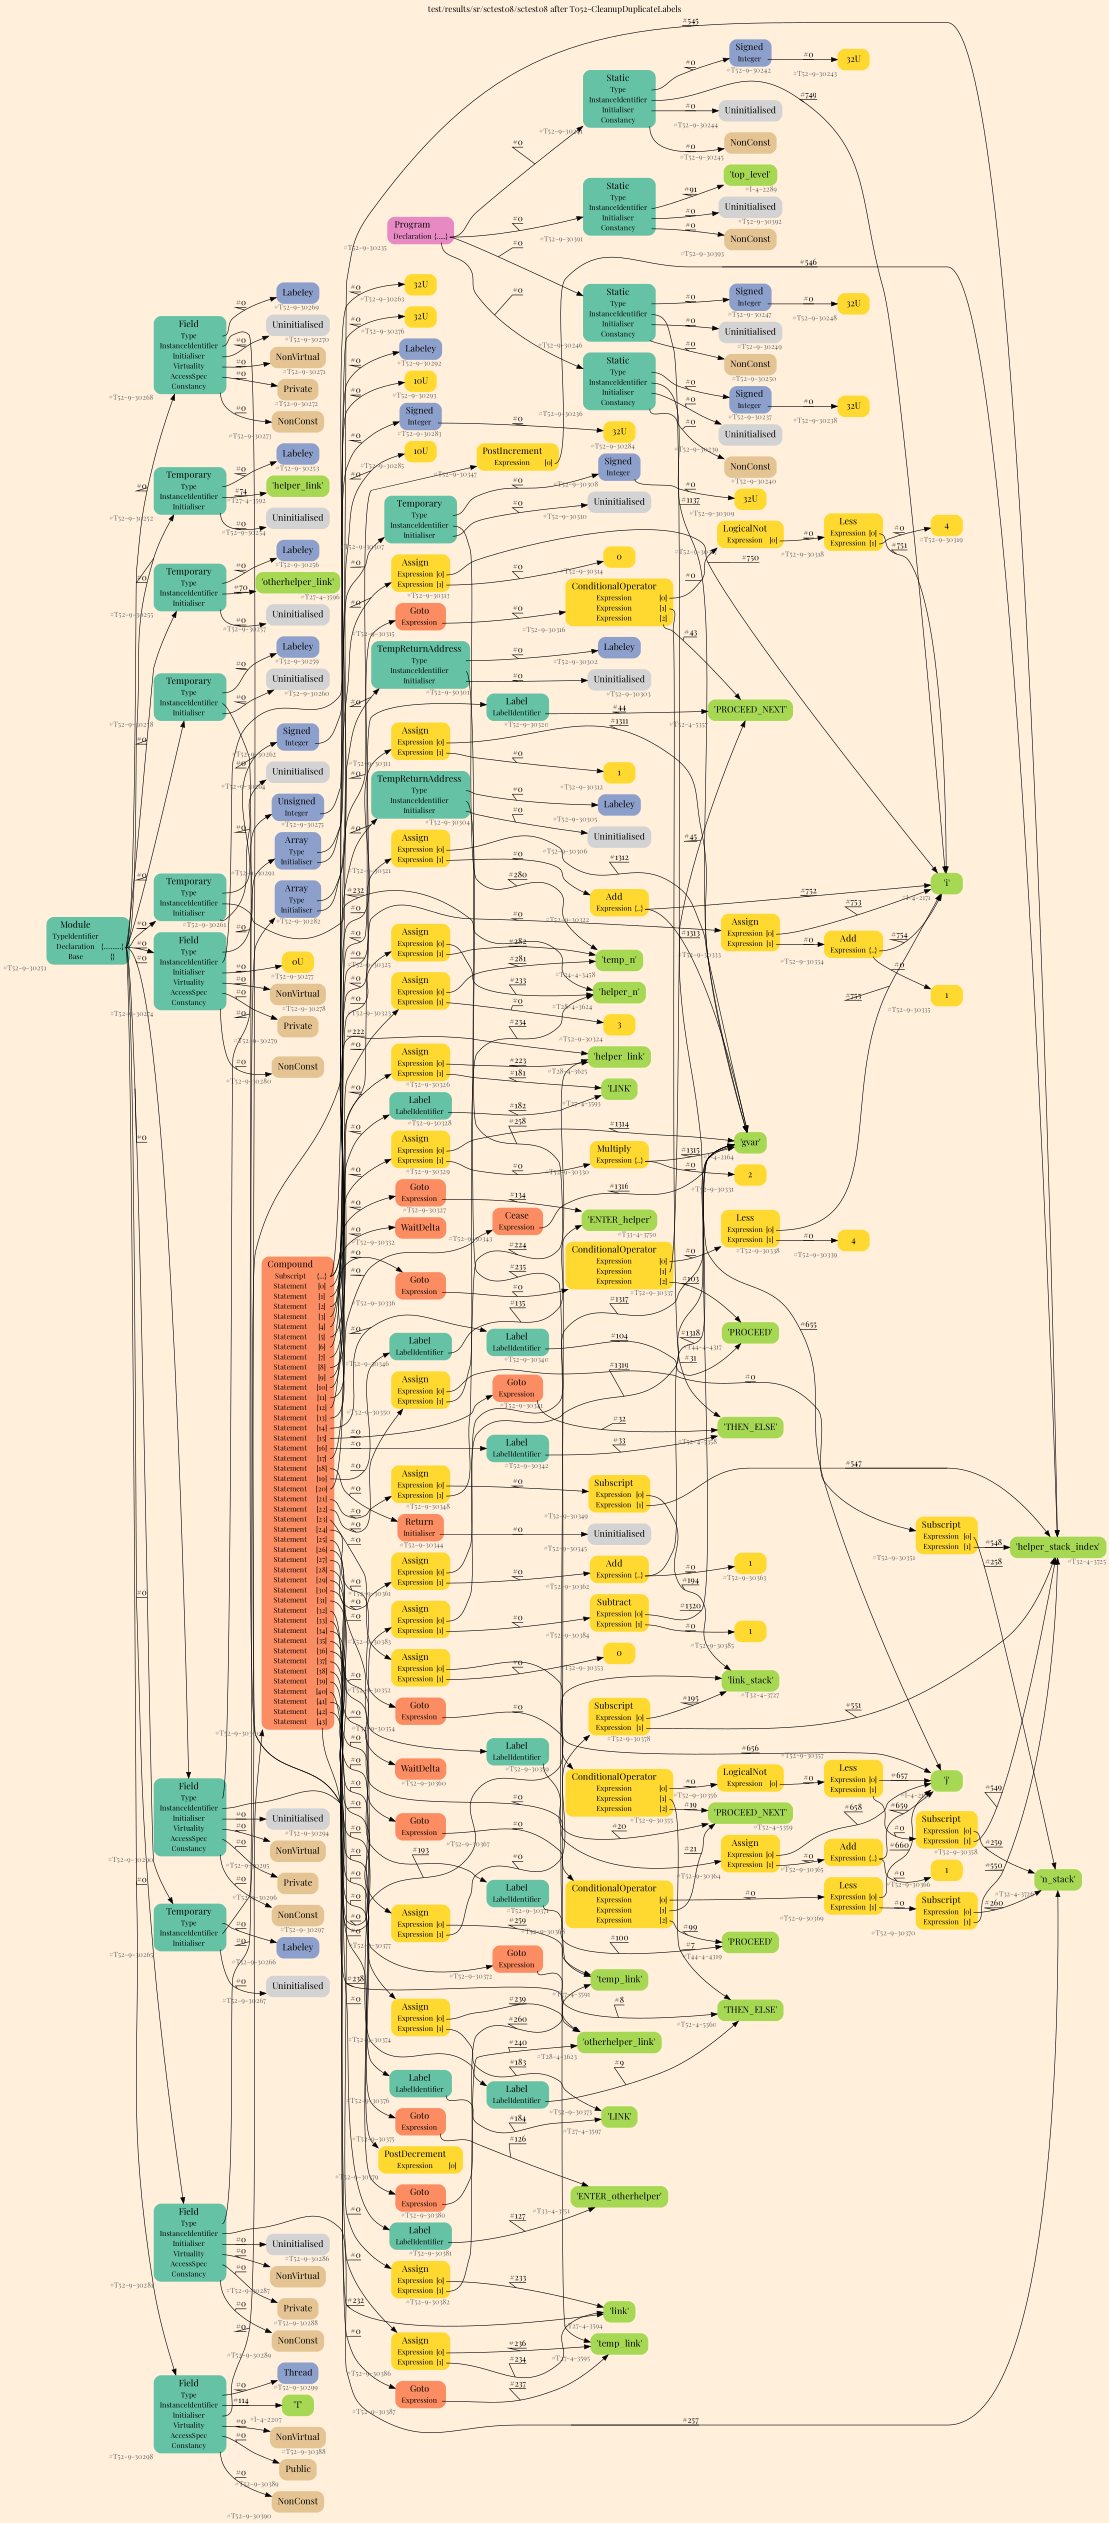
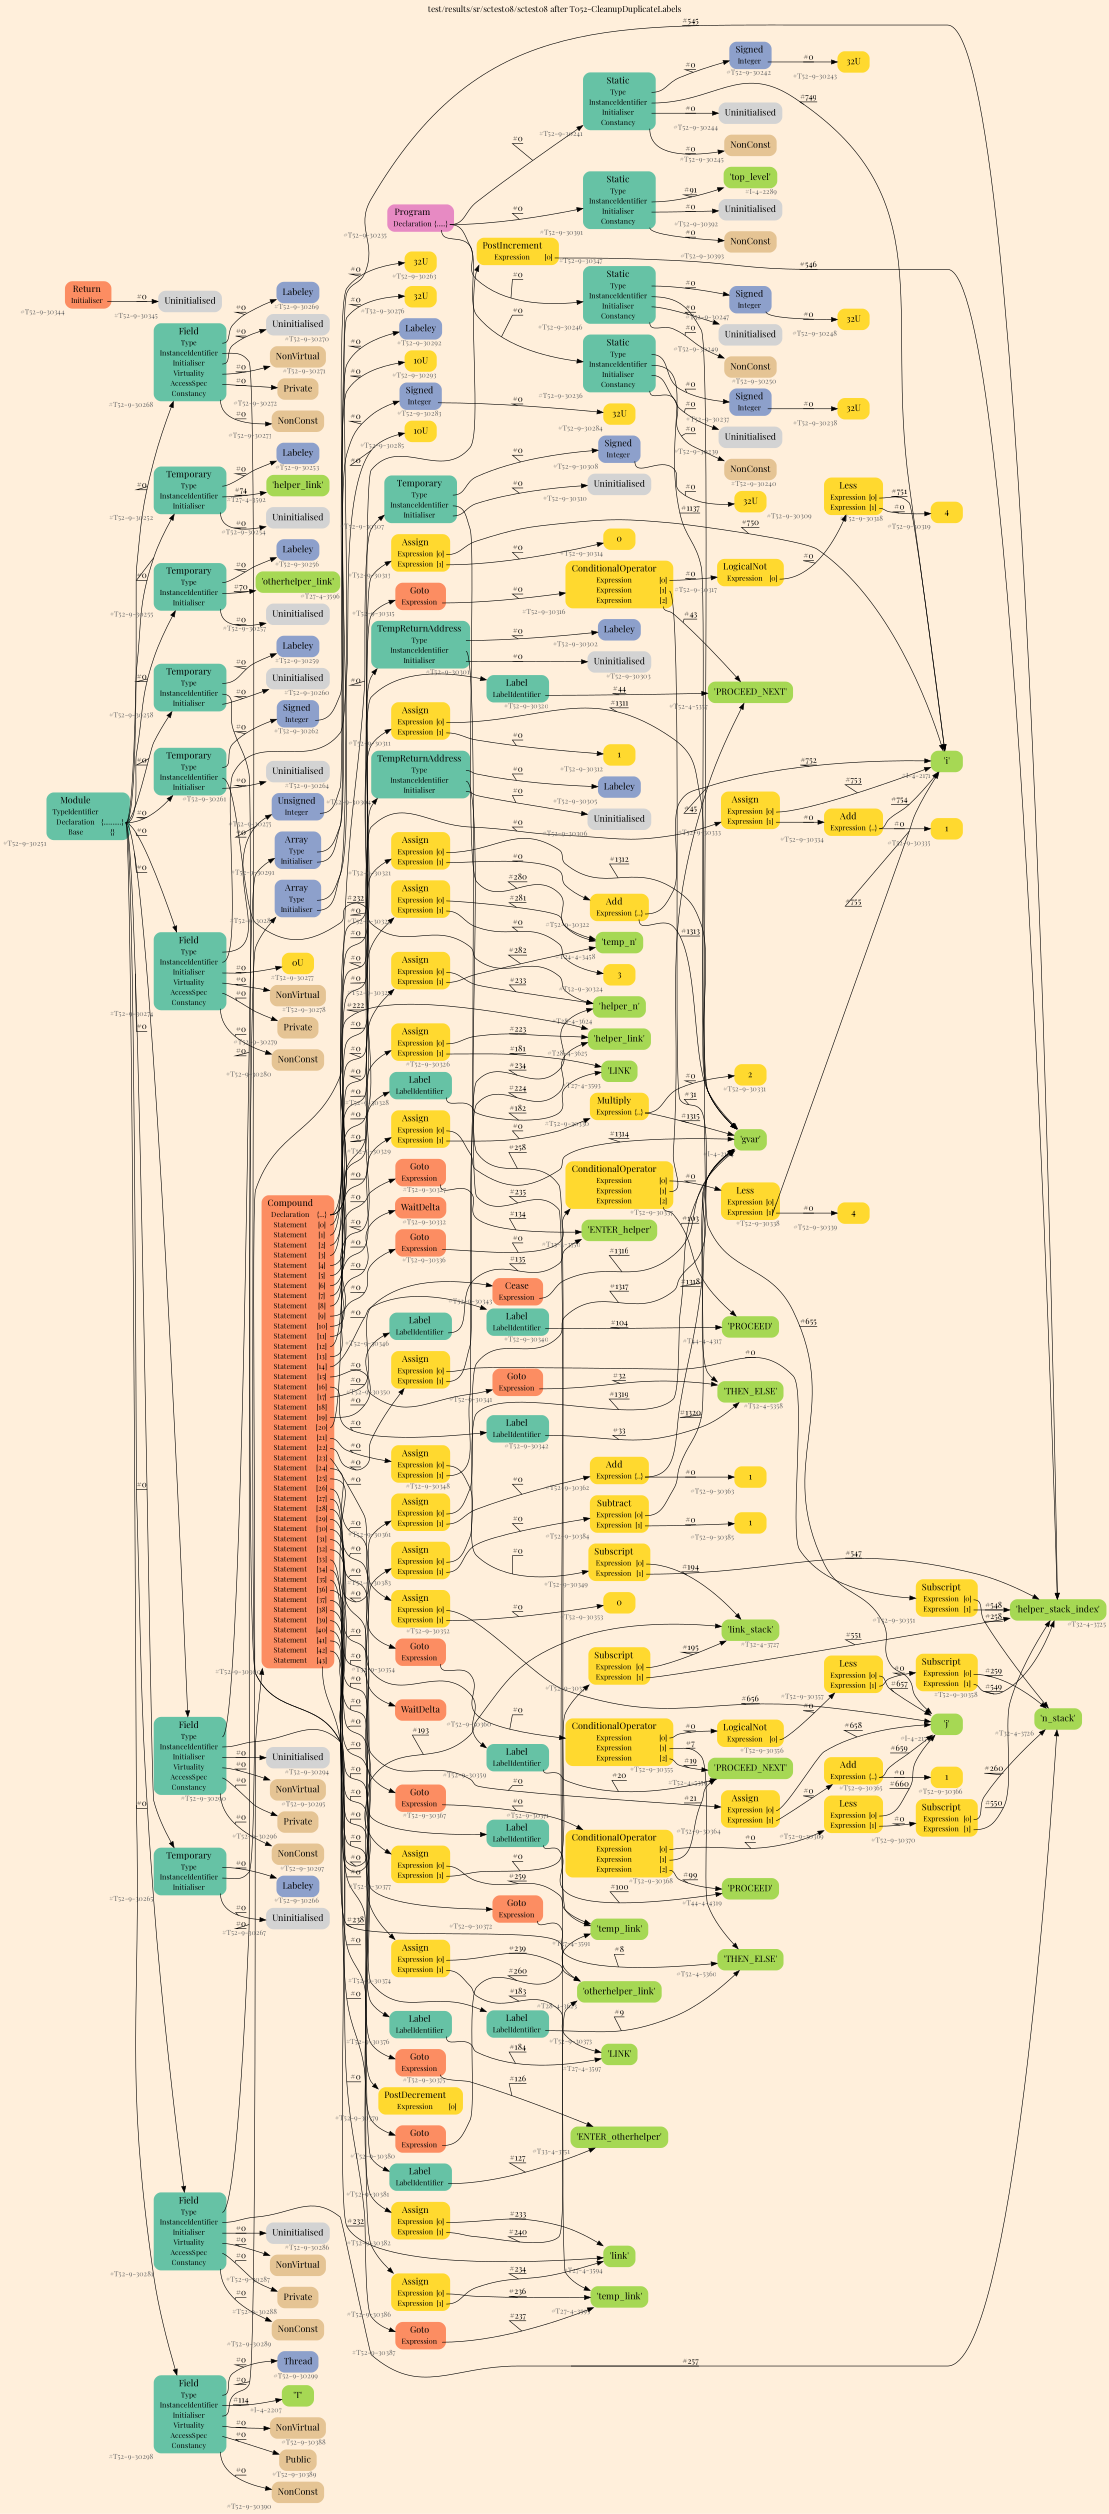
node "Compound": text "Subscript" -> "Declaration"
edge "Compound" -> "Return": removed, label "#0"
